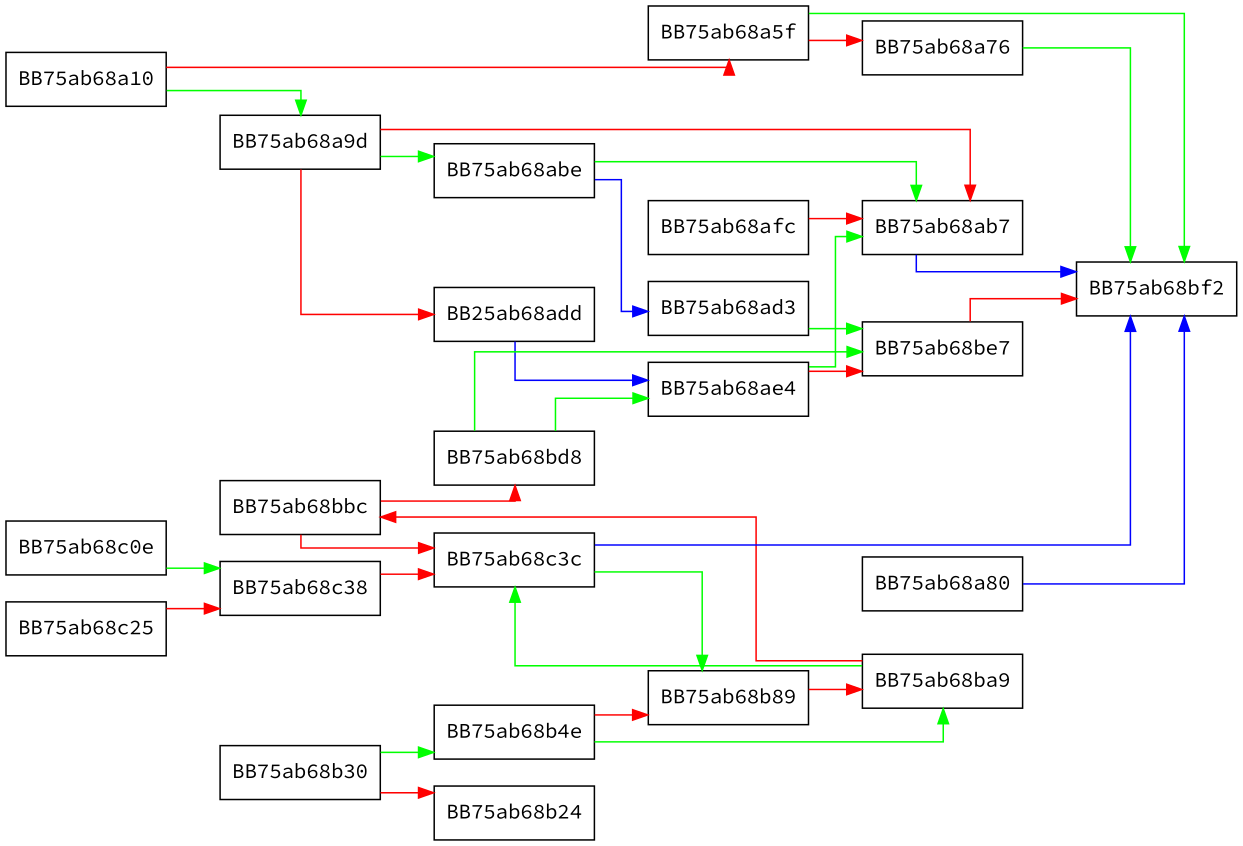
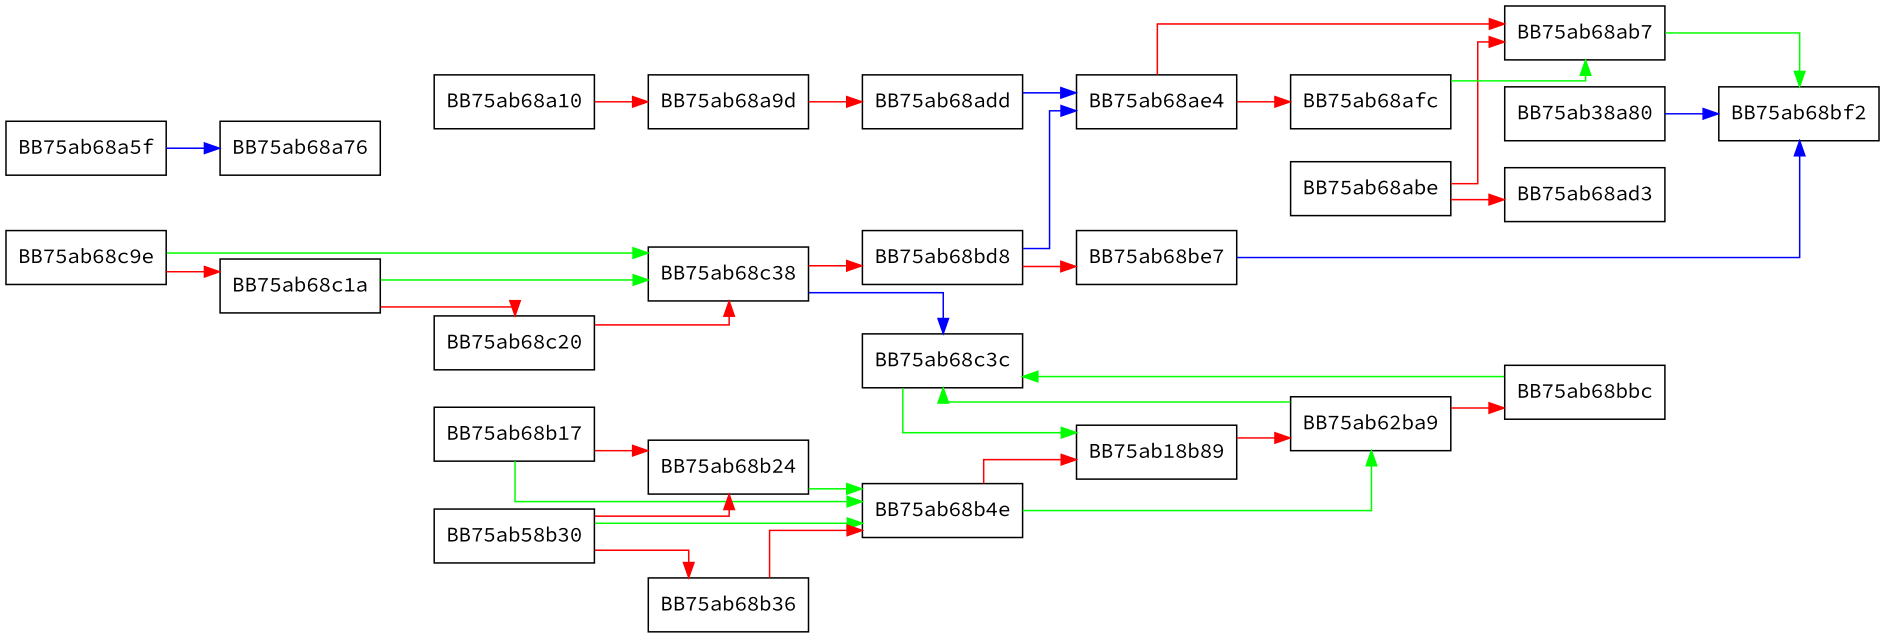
edge "BB75ab68a5f" -> "BB75ab68bf2": removed
edge "BB75ab68a5f" -> "BB75ab68a76": color red -> blue
edge "BB75ab68a10" -> "BB75ab68a5f": removed
edge "BB75ab68a10" -> "BB75ab68a9d": color green -> red
edge "BB75ab68a76" -> "BB75ab68bf2": removed
edge "BB75ab68a9d" -> "BB75ab68ab7": removed
edge "BB75ab68a9d" -> "BB75ab68abe": removed
edge "BB75ab68abe" -> "BB75ab68ab7": color green -> red
edge "BB75ab68afc" -> "BB75ab68ab7": color red -> green
edge "BB75ab68abe" -> "BB75ab68ad3": color blue -> red
edge "BB75ab68ab7" -> "BB75ab68bf2": color blue -> green
node "BB75ab68c1a": added
edge "BB75ab68be7" -> "BB75ab68bf2": color red -> blue
edge "BB75ab68ae4" -> "BB75ab68ab7": color green -> red
node "BB25ab68add": label "BB25ab68add" -> "BB75ab68add"
edge "BB75ab68ad3" -> "BB75ab68be7": removed
edge "BB75ab68bd8" -> "BB75ab68be7": color green -> red
edge "BB75ab68ae4" -> "BB75ab68be7": now "BB75ab68ae4" -> "BB75ab68afc"
edge "BB75ab68bd8" -> "BB75ab68ae4": color green -> blue
node "BB75ab68b17": added
edge "BB75ab68b24" -> "BB75ab68b4e": added
edge "BB75ab68bbc" -> "BB75ab68bd8": now "BB75ab68c38" -> "BB75ab68bd8"
edge "BB75ab68c3c" -> "BB75ab68bf2": removed
node "BB75ab68c0e": label "BB75ab68c0e" -> "BB75ab68c9e"
edge "BB75ab68bbc" -> "BB75ab68c3c": color red -> green
edge "BB75ab68c38" -> "BB75ab68c3c": color red -> blue
node "BB75ab68a80": label "BB75ab68a80" -> "BB75ab38a80"
node "BB75ab68b36": added
node "BB75ab68c25": label "BB75ab68c25" -> "BB75ab68c20"
node "BB75ab68ba9": label "BB75ab68ba9" -> "BB75ab62ba9"
node "BB75ab68b89": label "BB75ab68b89" -> "BB75ab18b89"
node "BB75ab68b30": label "BB75ab68b30" -> "BB75ab58b30"
